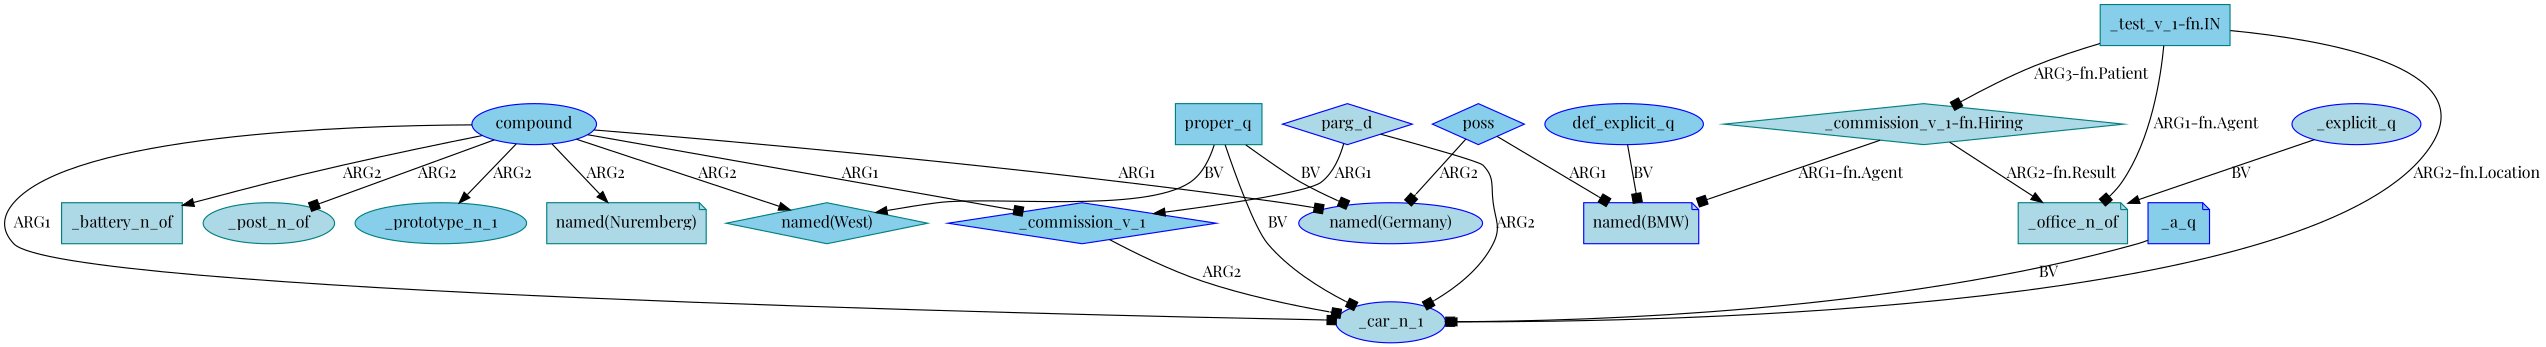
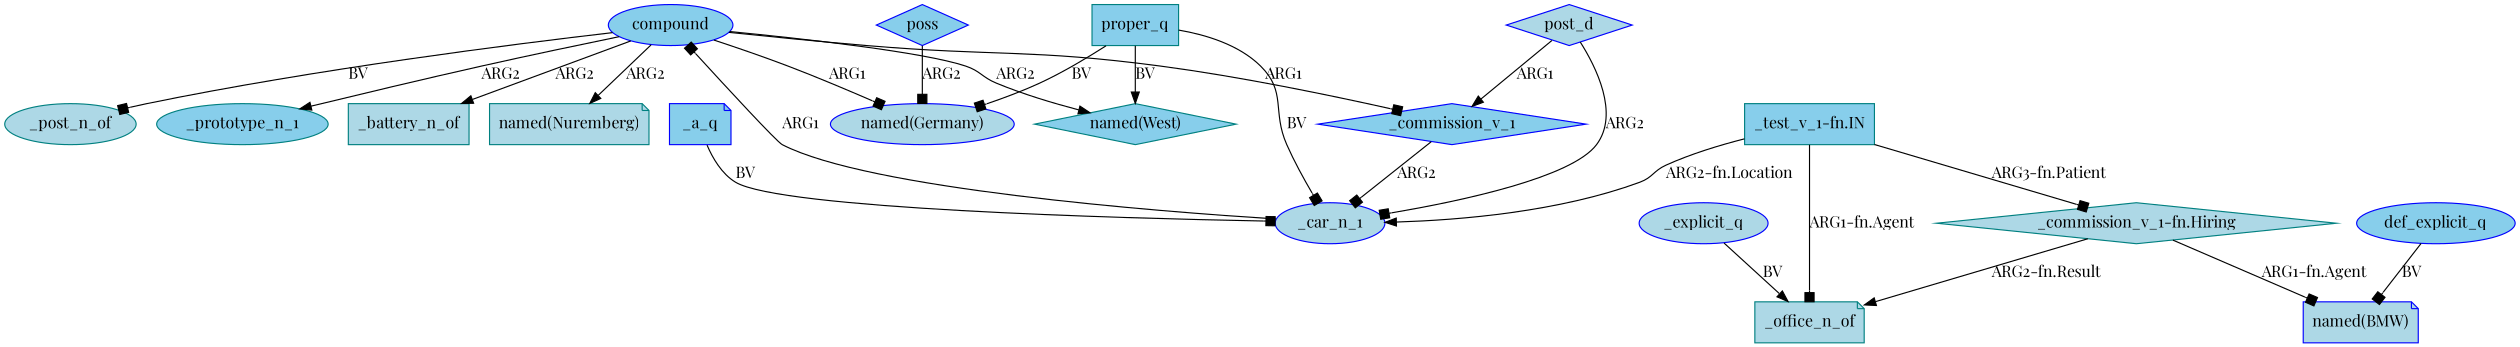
node "parg_d": label "parg_d" -> "post_d"
edge "poss" -> "named(BMW)": removed, label "ARG1"
edge "compound" -> "_post_n_of": label "ARG2" -> "BV"
edge "compound" -> "_car_n_1": reversed
